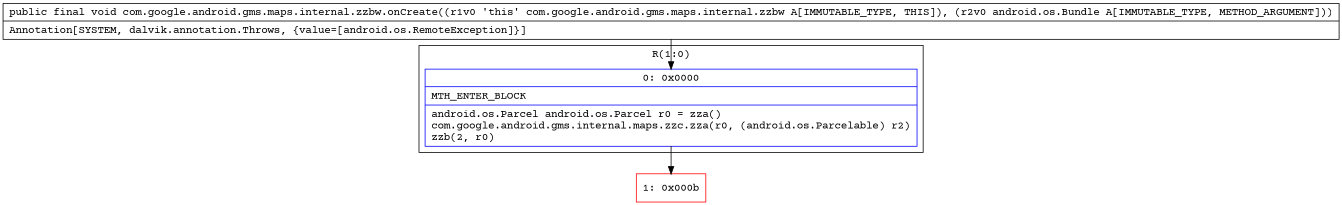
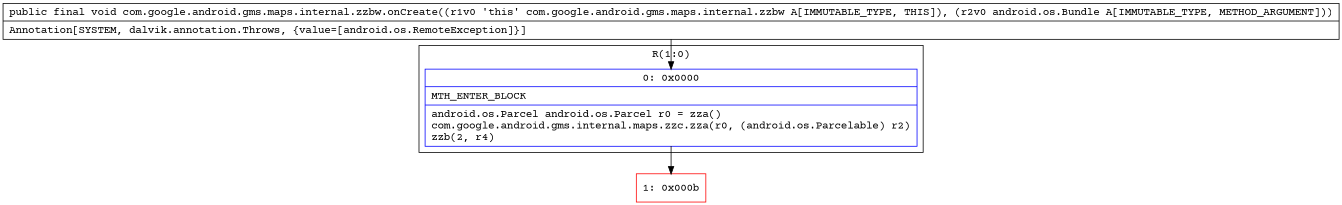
node "0: 0x0000": text "zzb(2, r0)" -> "zzb(2, r4)"
